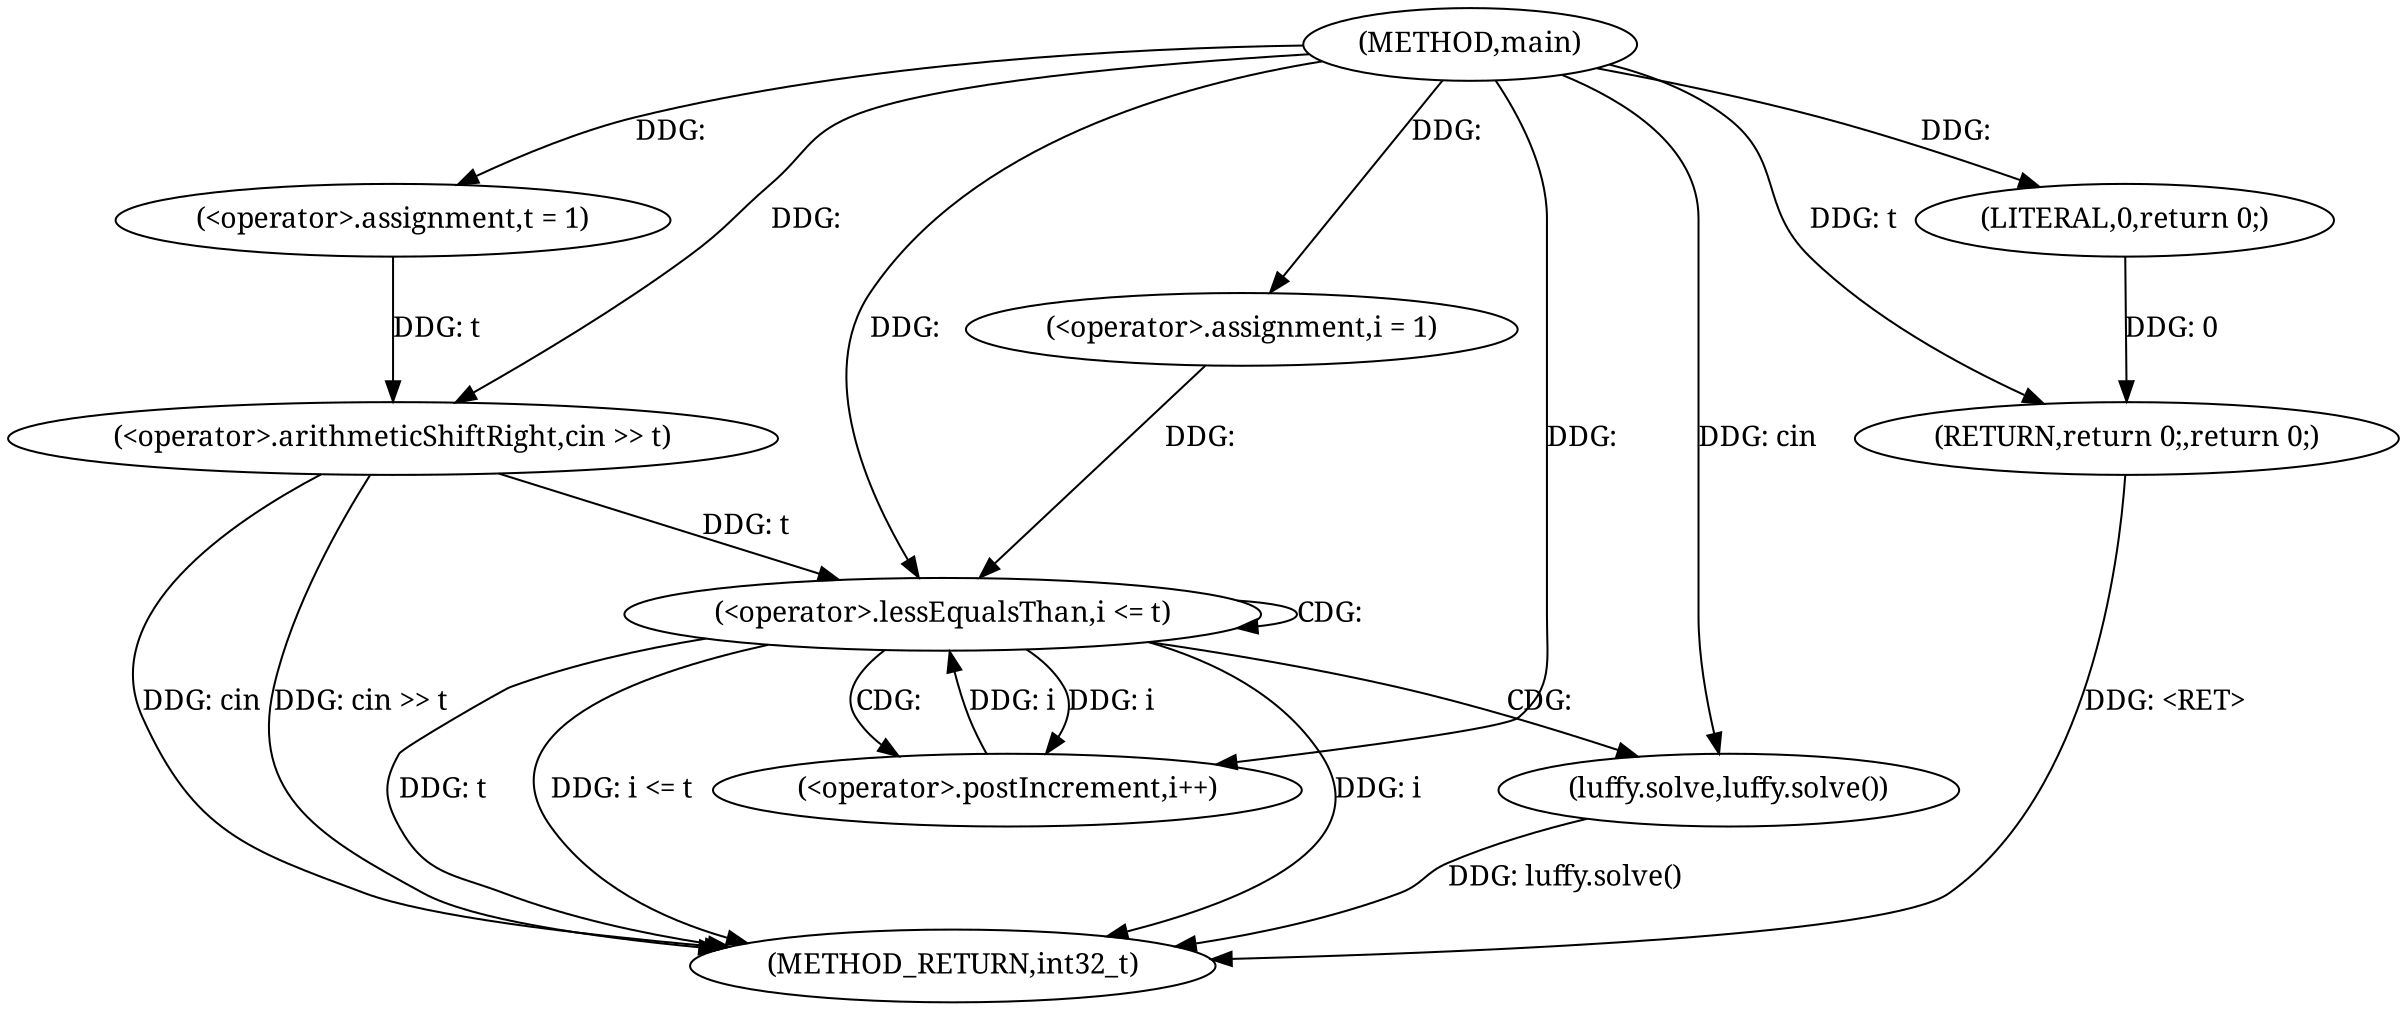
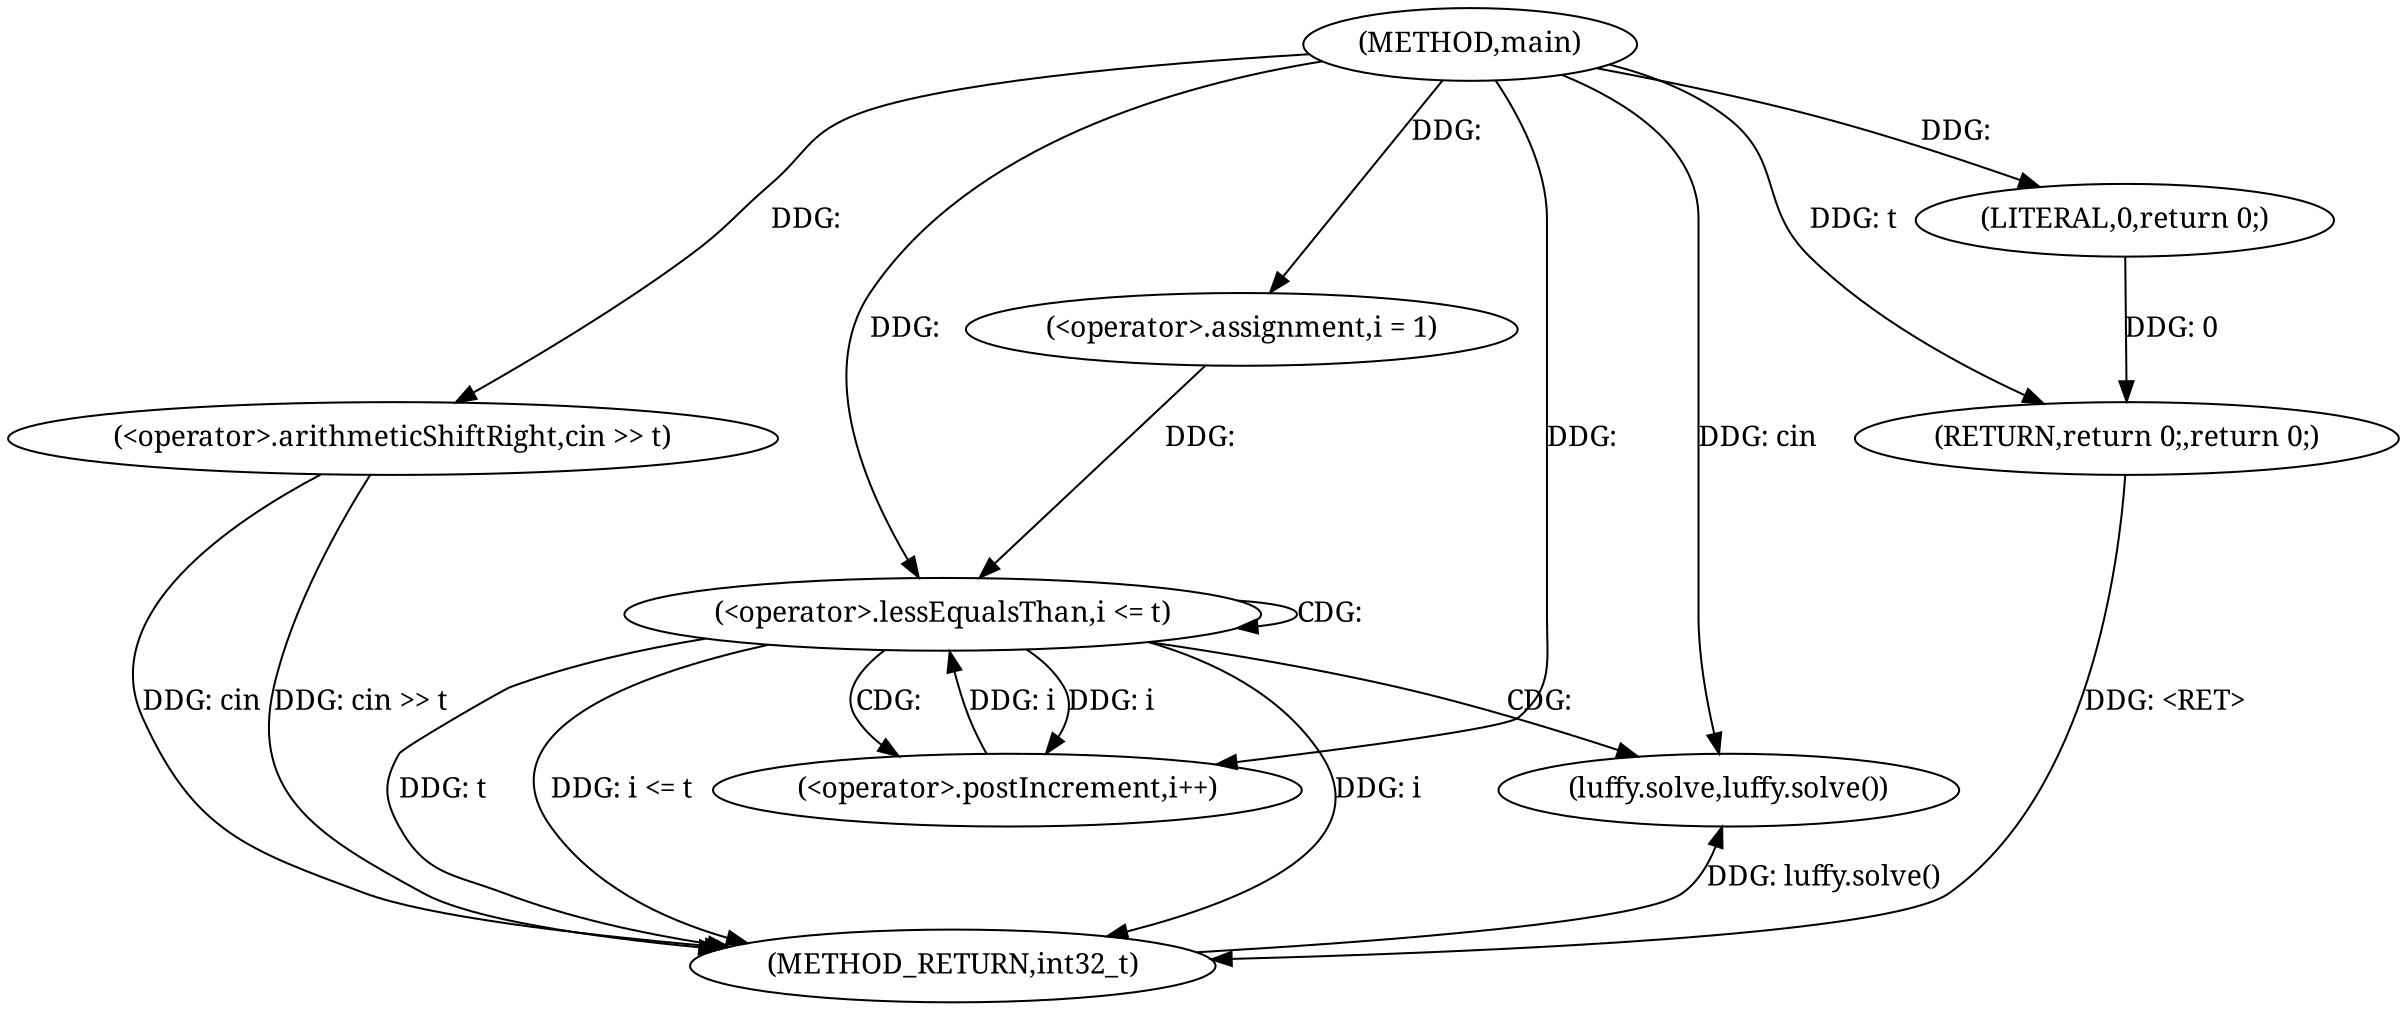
node "(<operator>.assignment,t = 1)": removed
edge "(<operator>.arithmeticShiftRight,cin >> t)" -> "(<operator>.lessEqualsThan,i <= t)": removed, label "DDG: t"
edge "(luffy.solve,luffy.solve())" -> "(METHOD_RETURN,int32_t)": reversed
